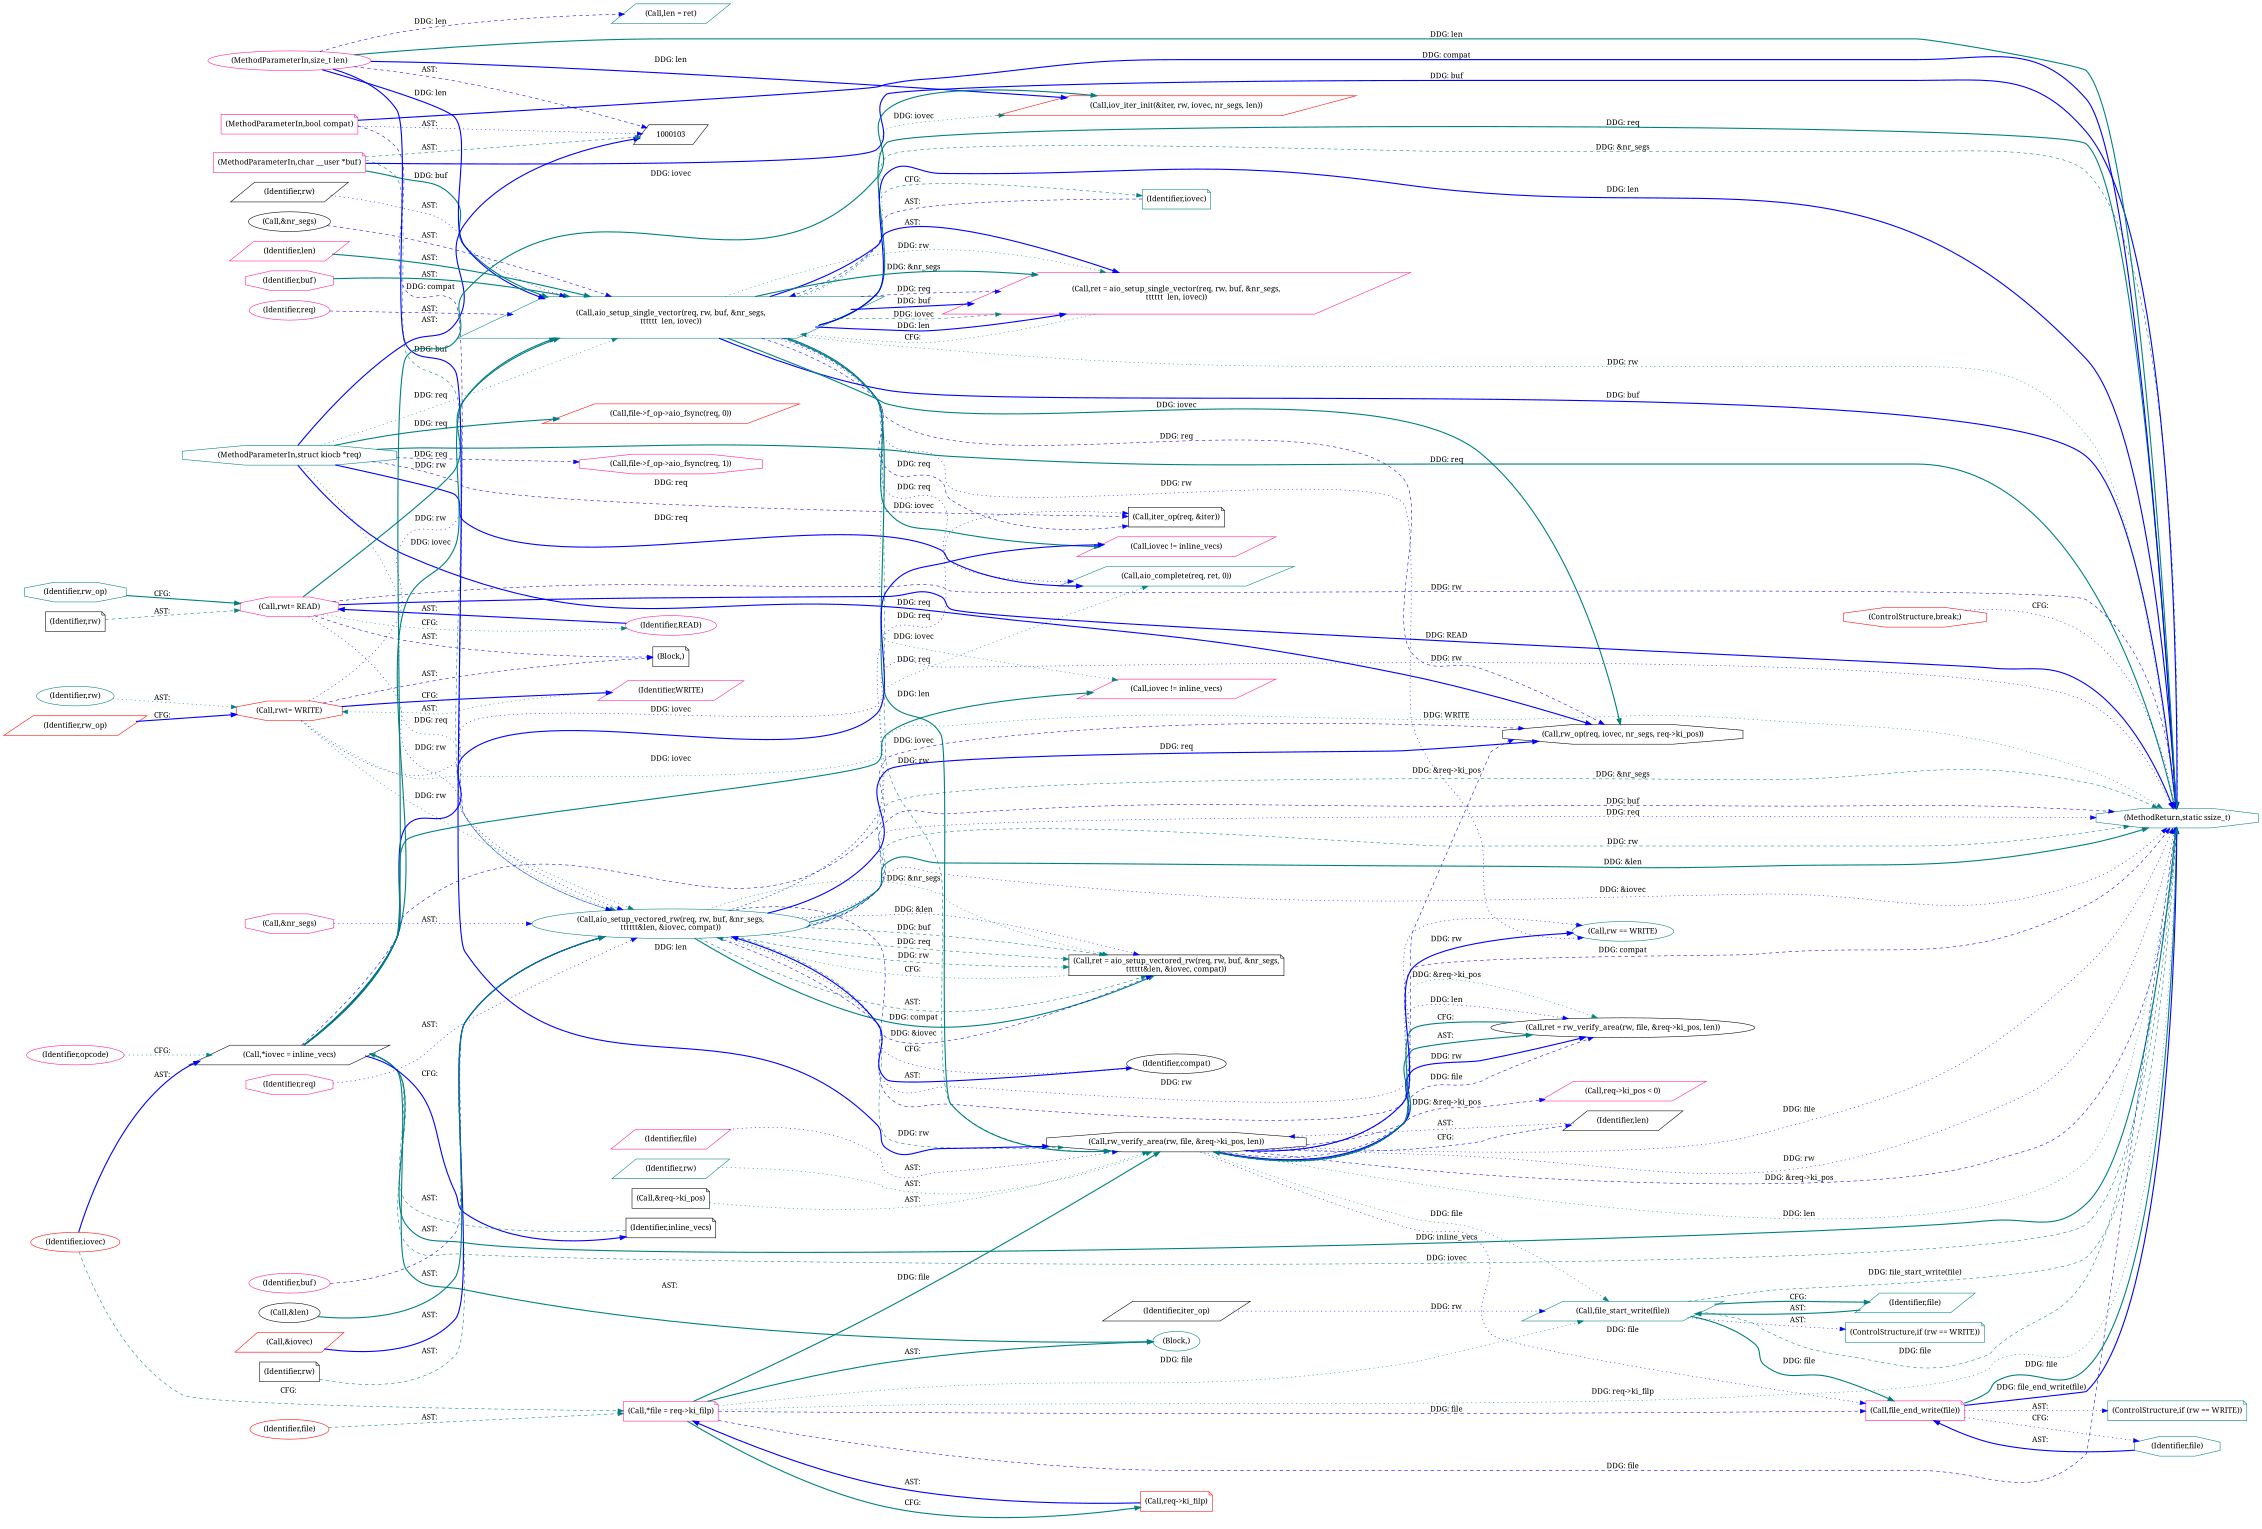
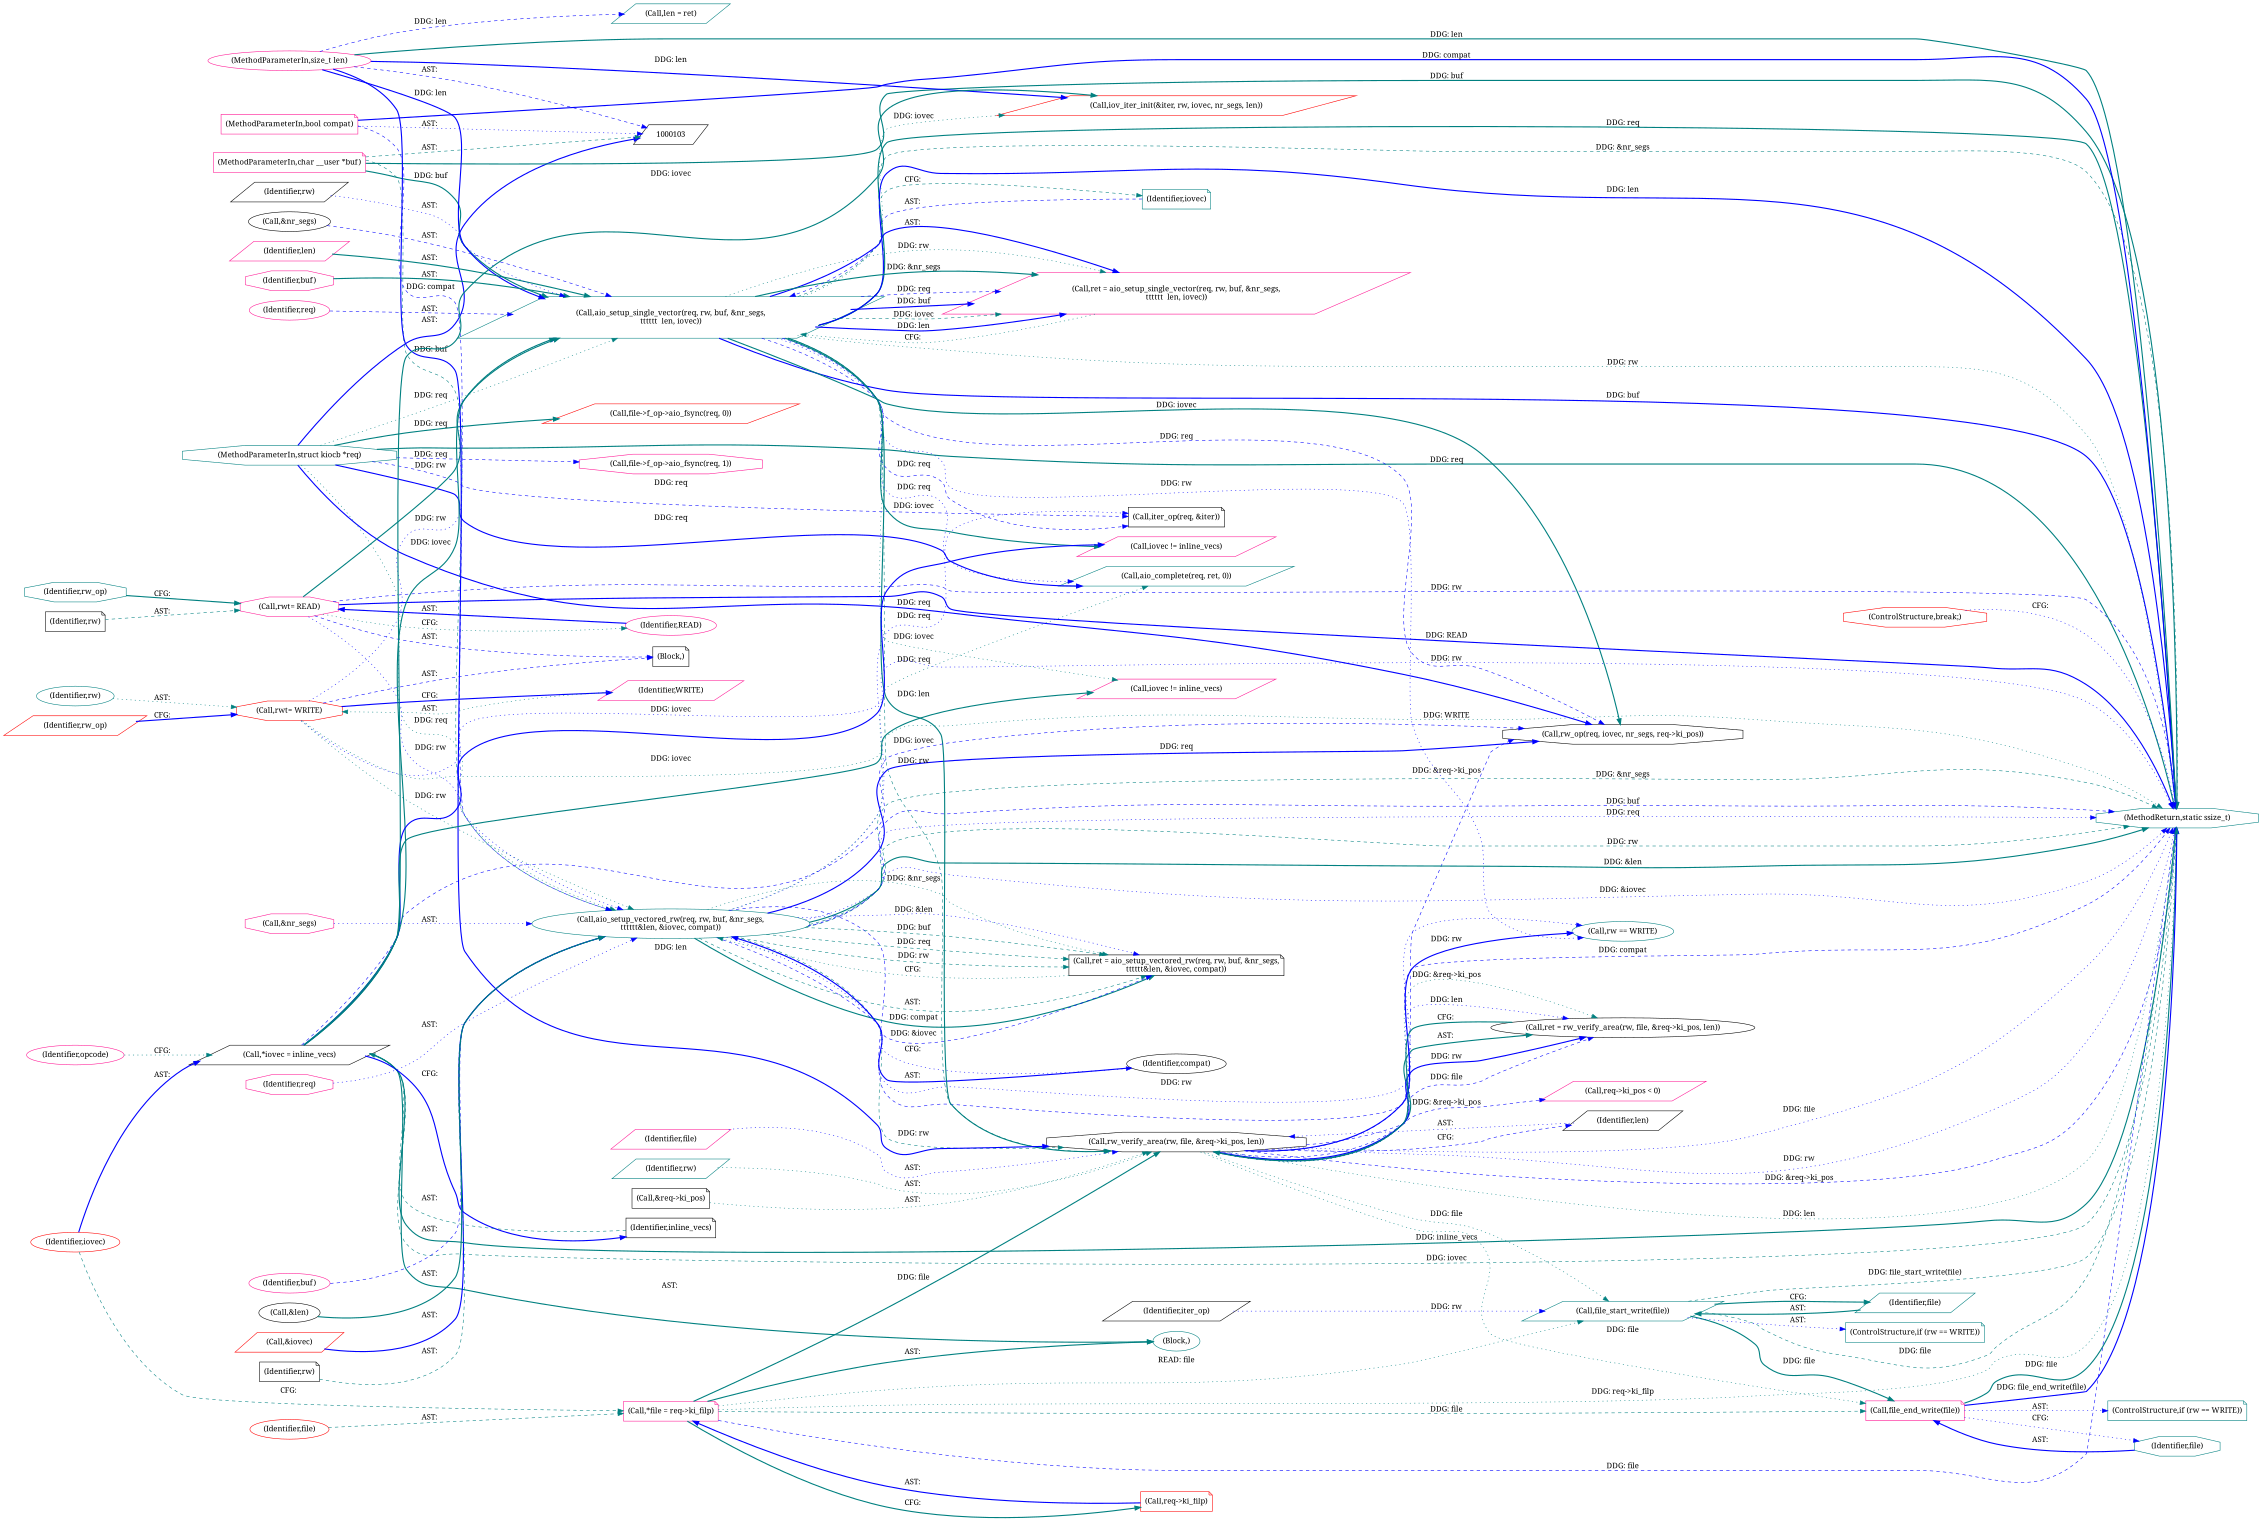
edge "(MethodParameterIn,char __user *buf)" -> "(MethodReturn,static ssize_t)": color blue -> teal
edge "(Call,rw_verify_area(rw, file, &req->ki_pos, len))" -> "(Call,file_end_write(file))": color blue -> teal
edge "(Call,*file = req->ki_filp)" -> "(Call,file_start_write(file))": label "DDG: file" -> "READ: file"
edge "(Call,*file = req->ki_filp)" -> "(Call,file_end_write(file))": color blue -> teal
